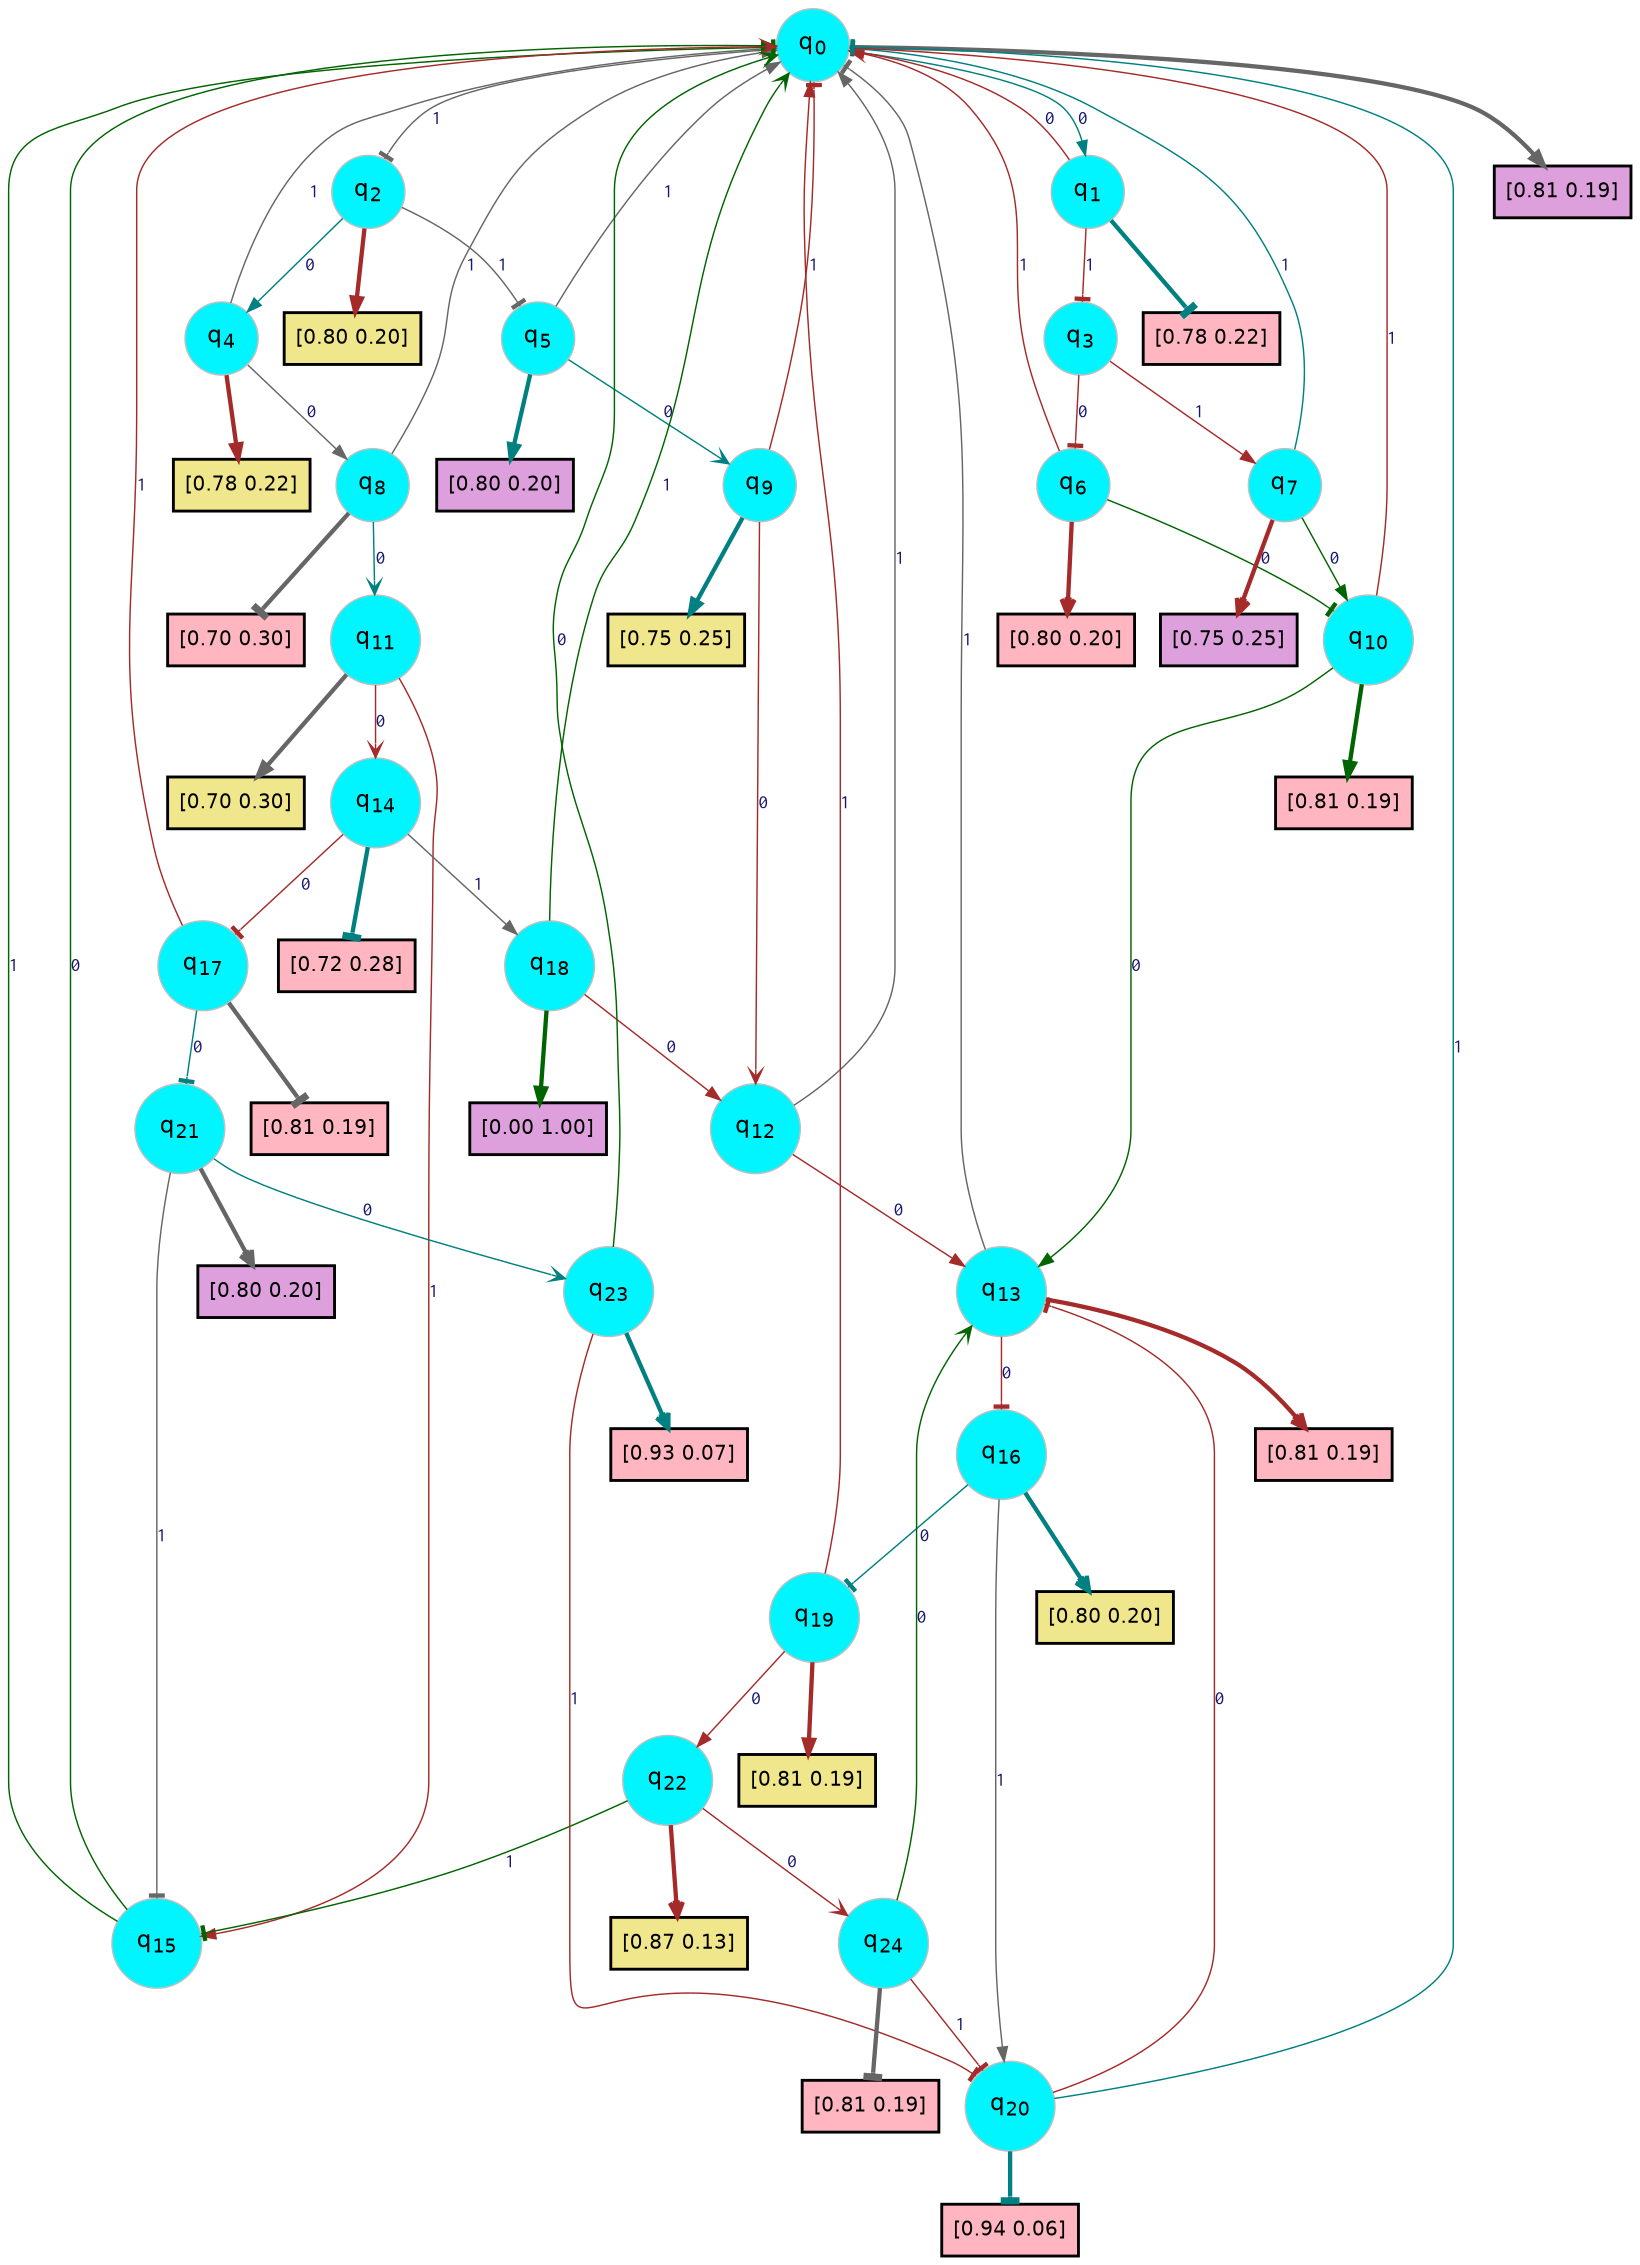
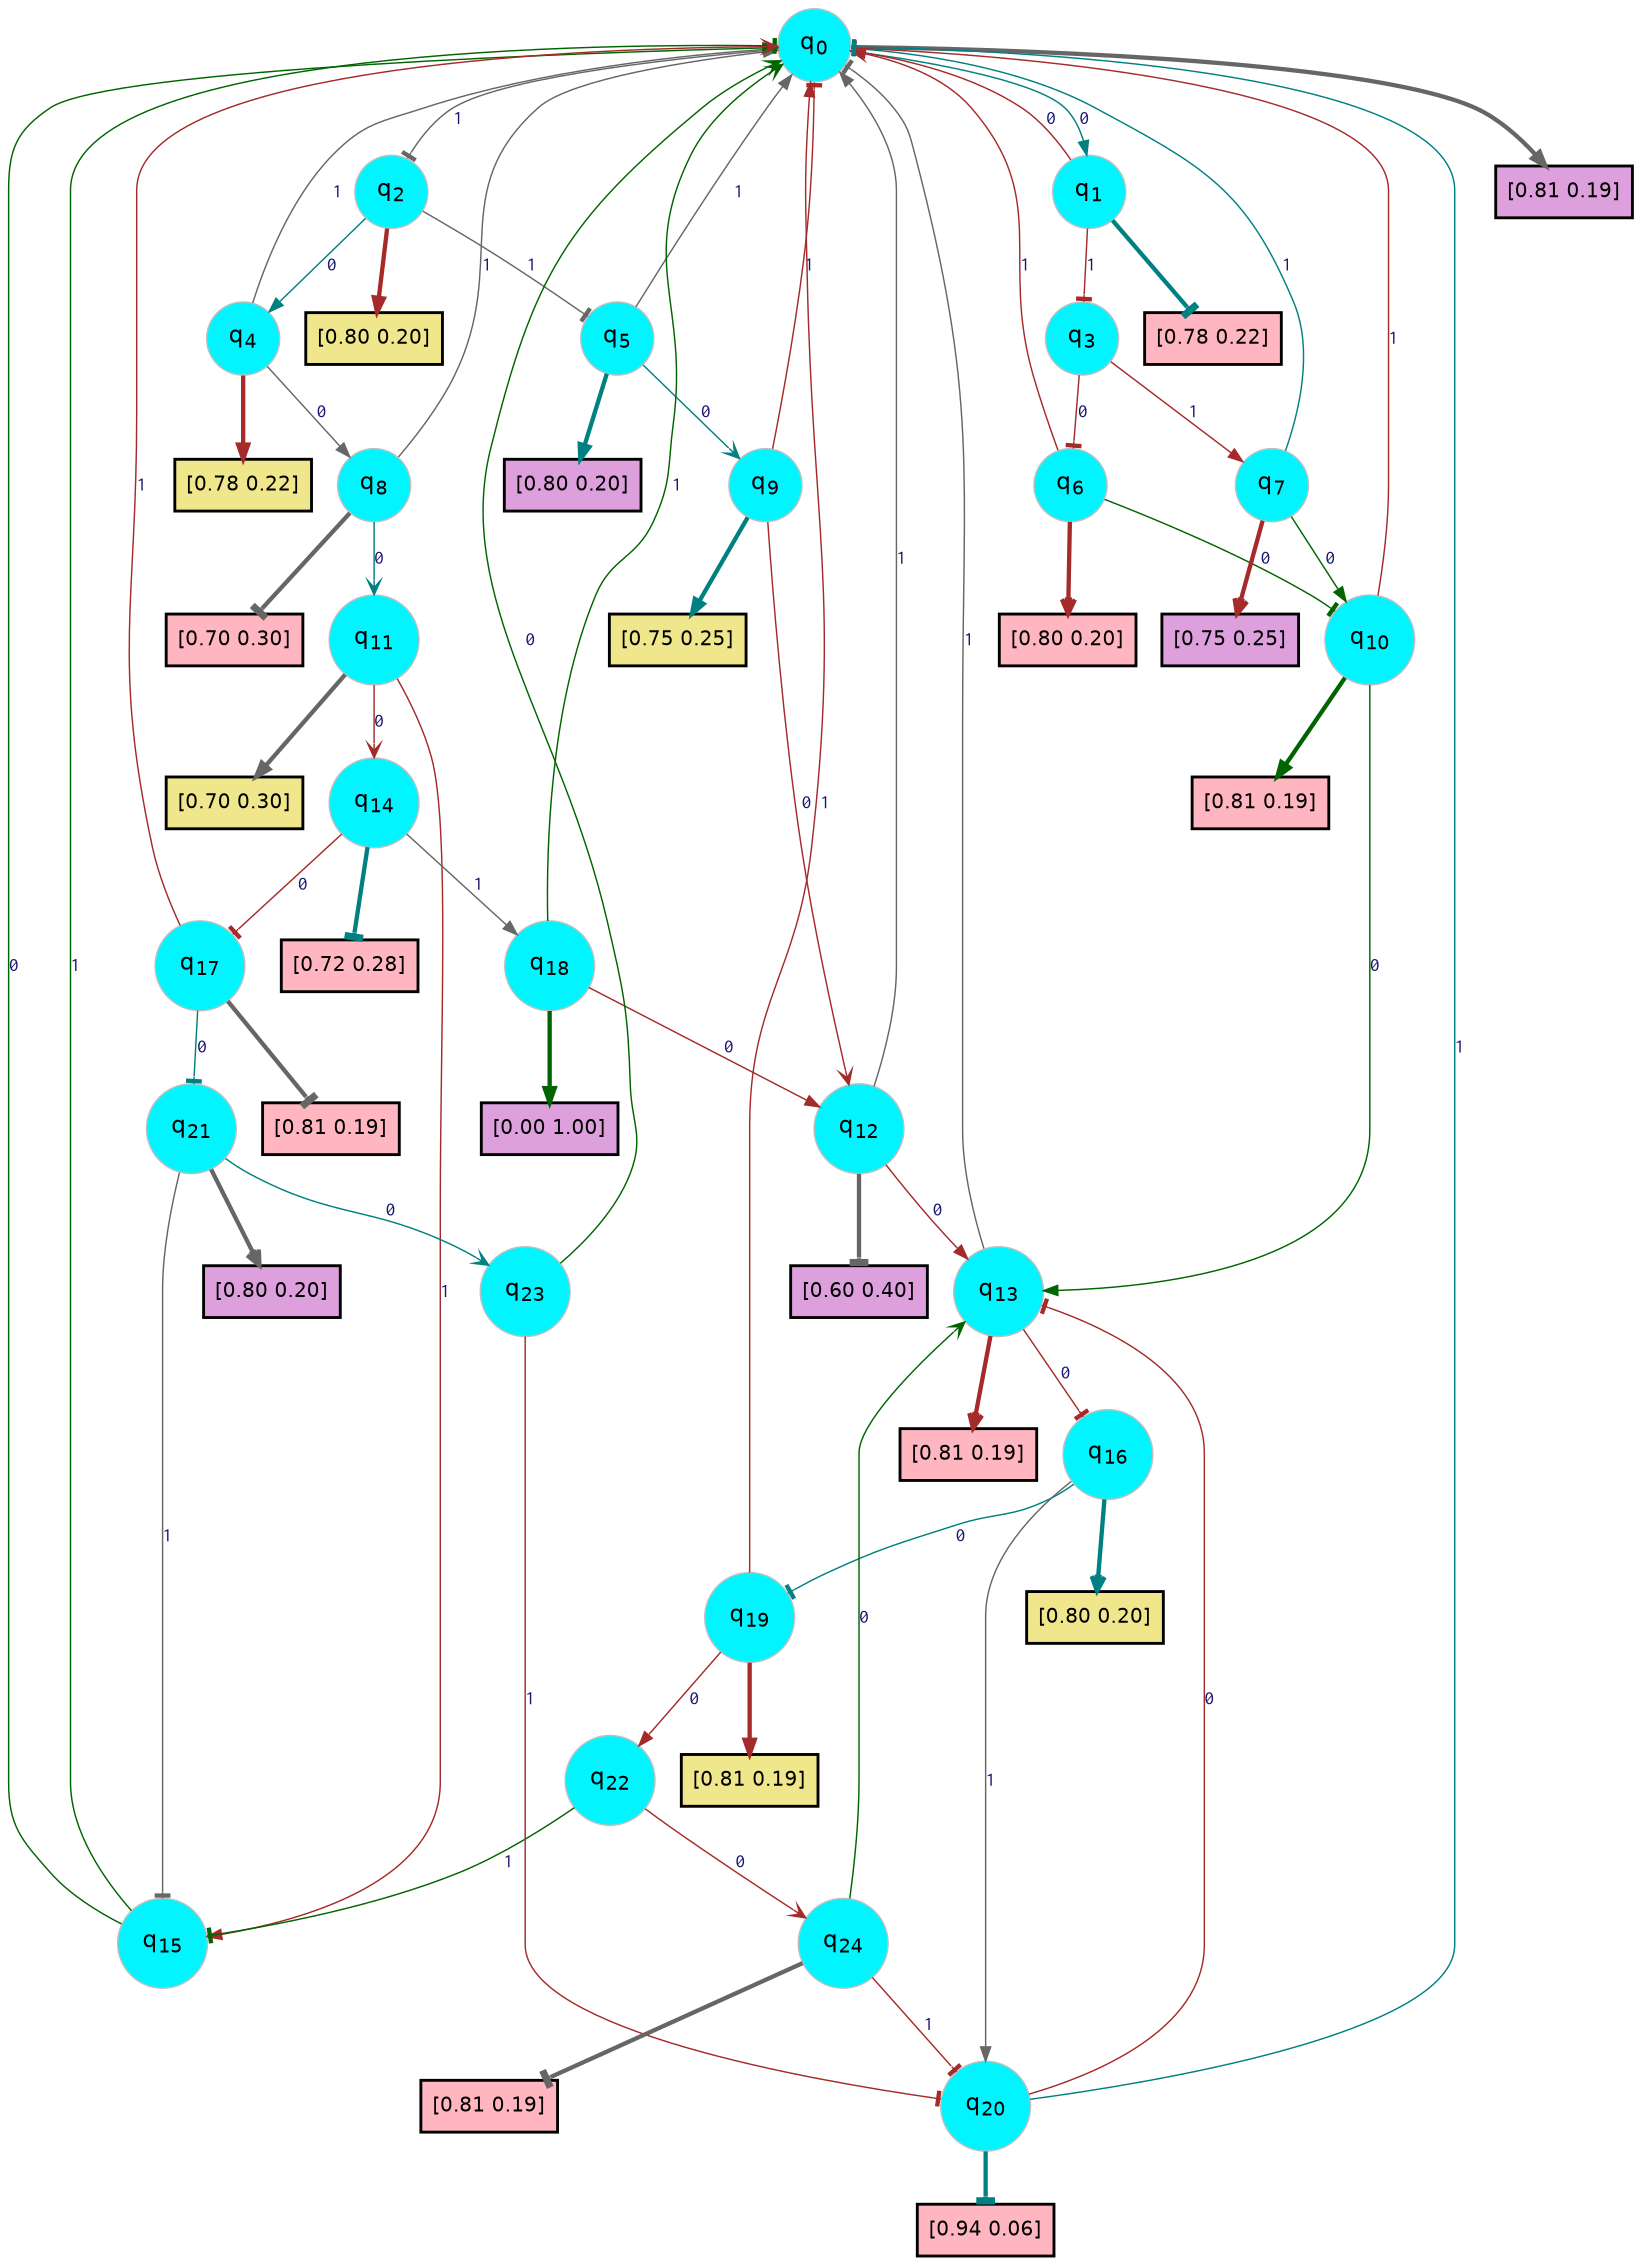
node "[0.60 0.40]": added
node "[0.93 0.07]": removed
node "[0.87 0.13]": removed
